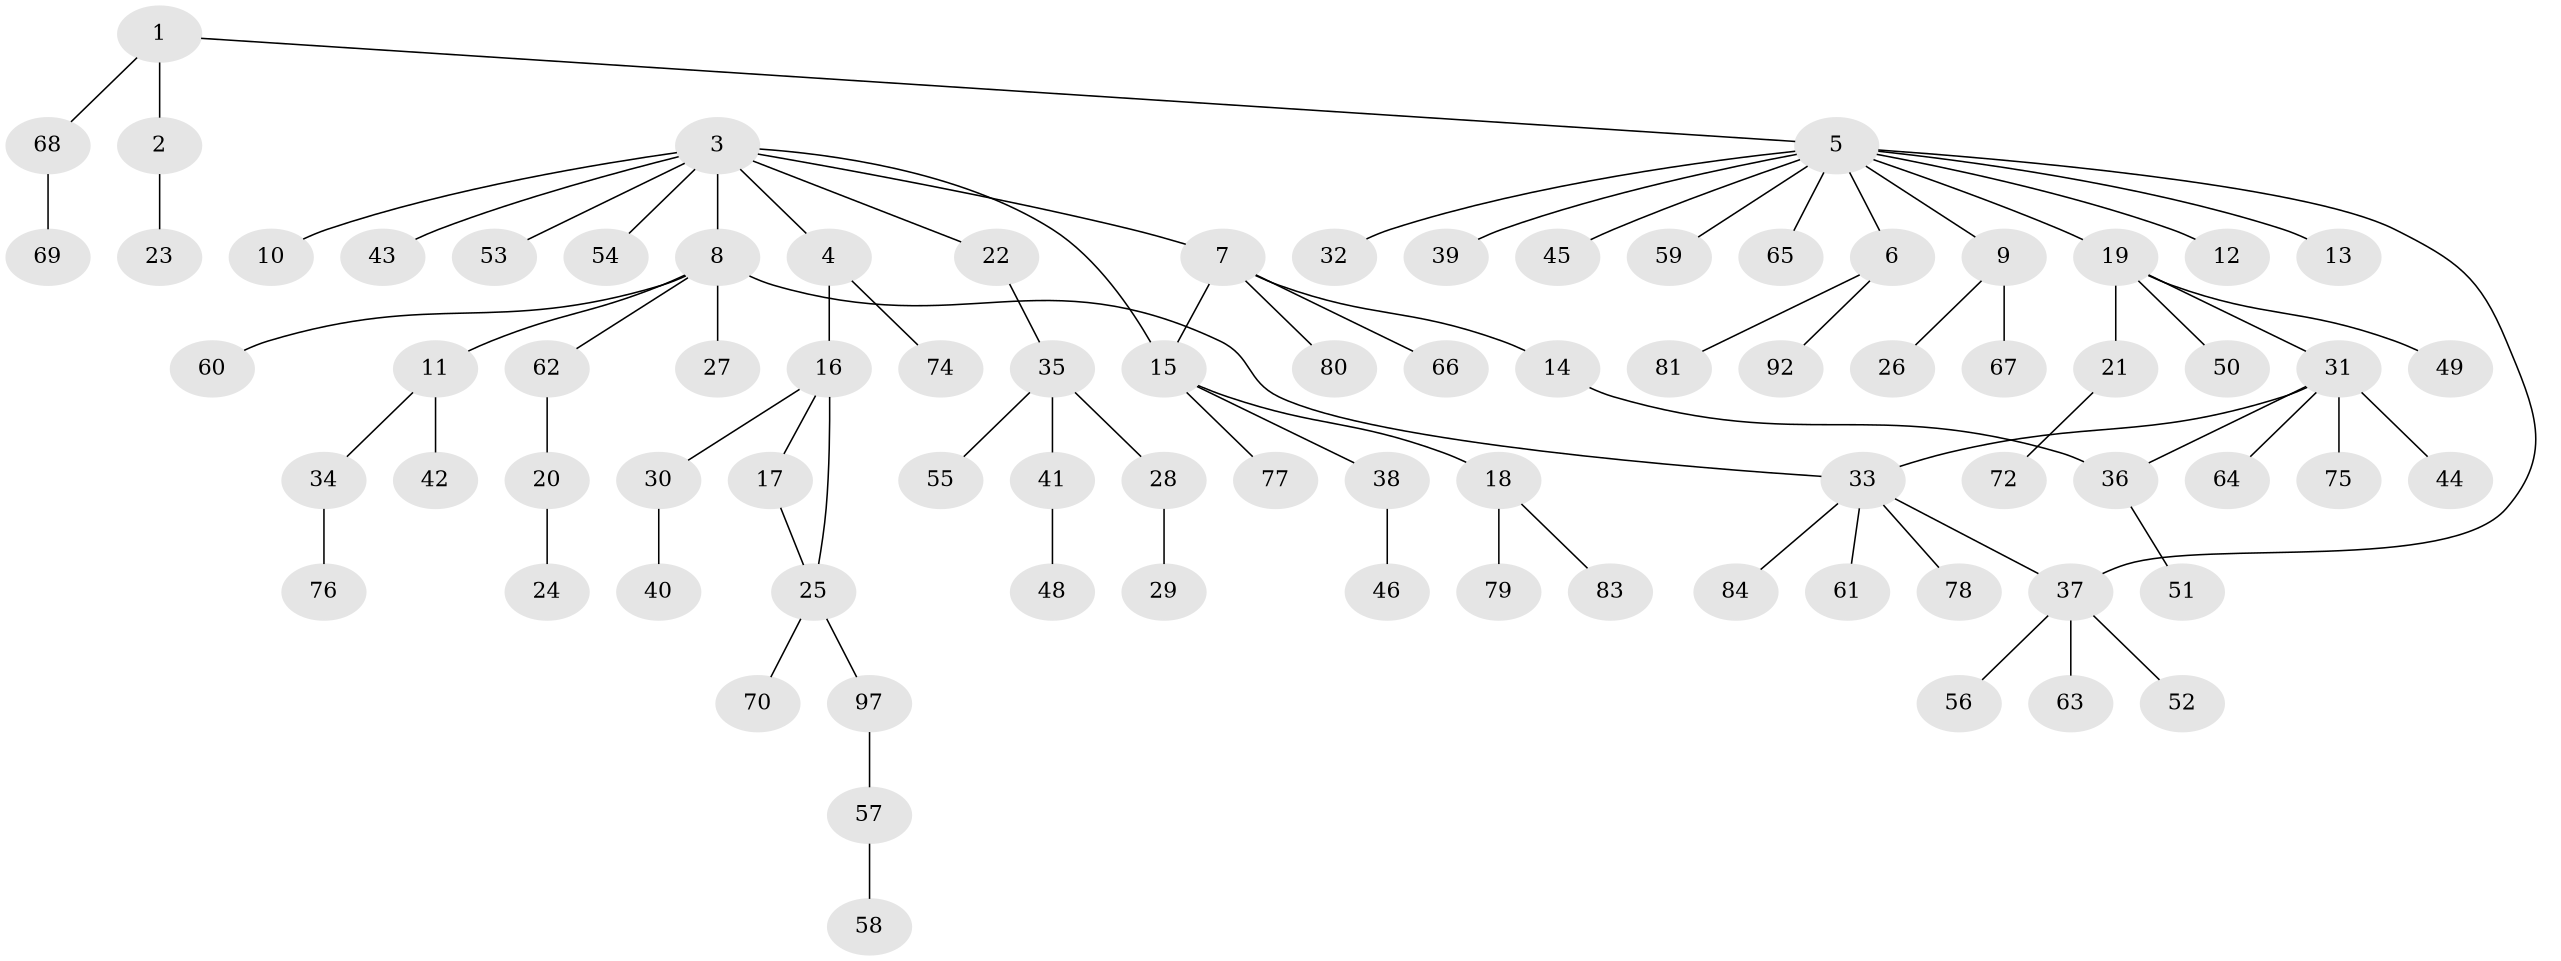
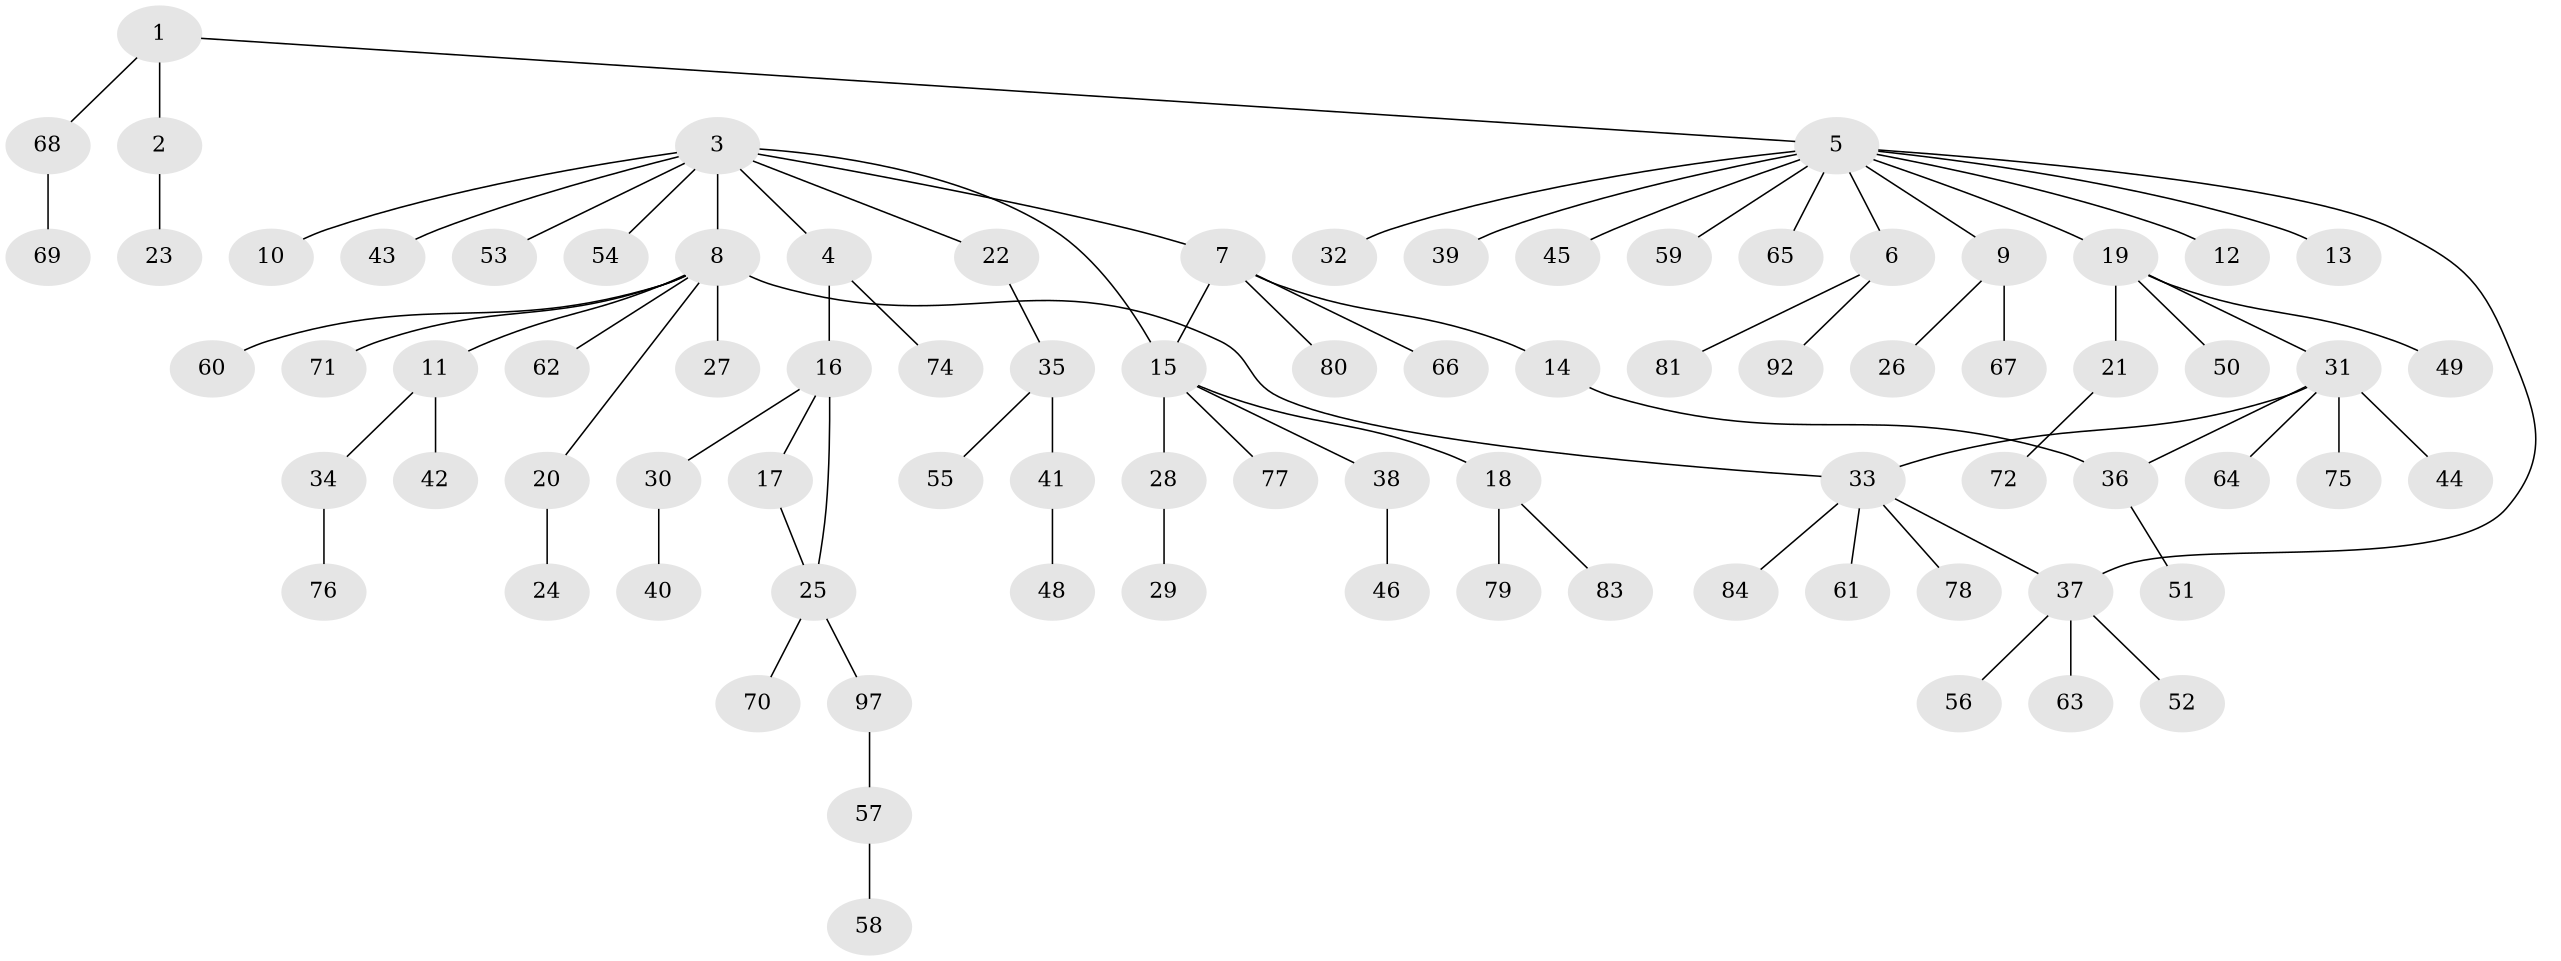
node "71": added
edge "62" -- "20": now "8" -- "20"
edge "35" -- "28": now "15" -- "28"
